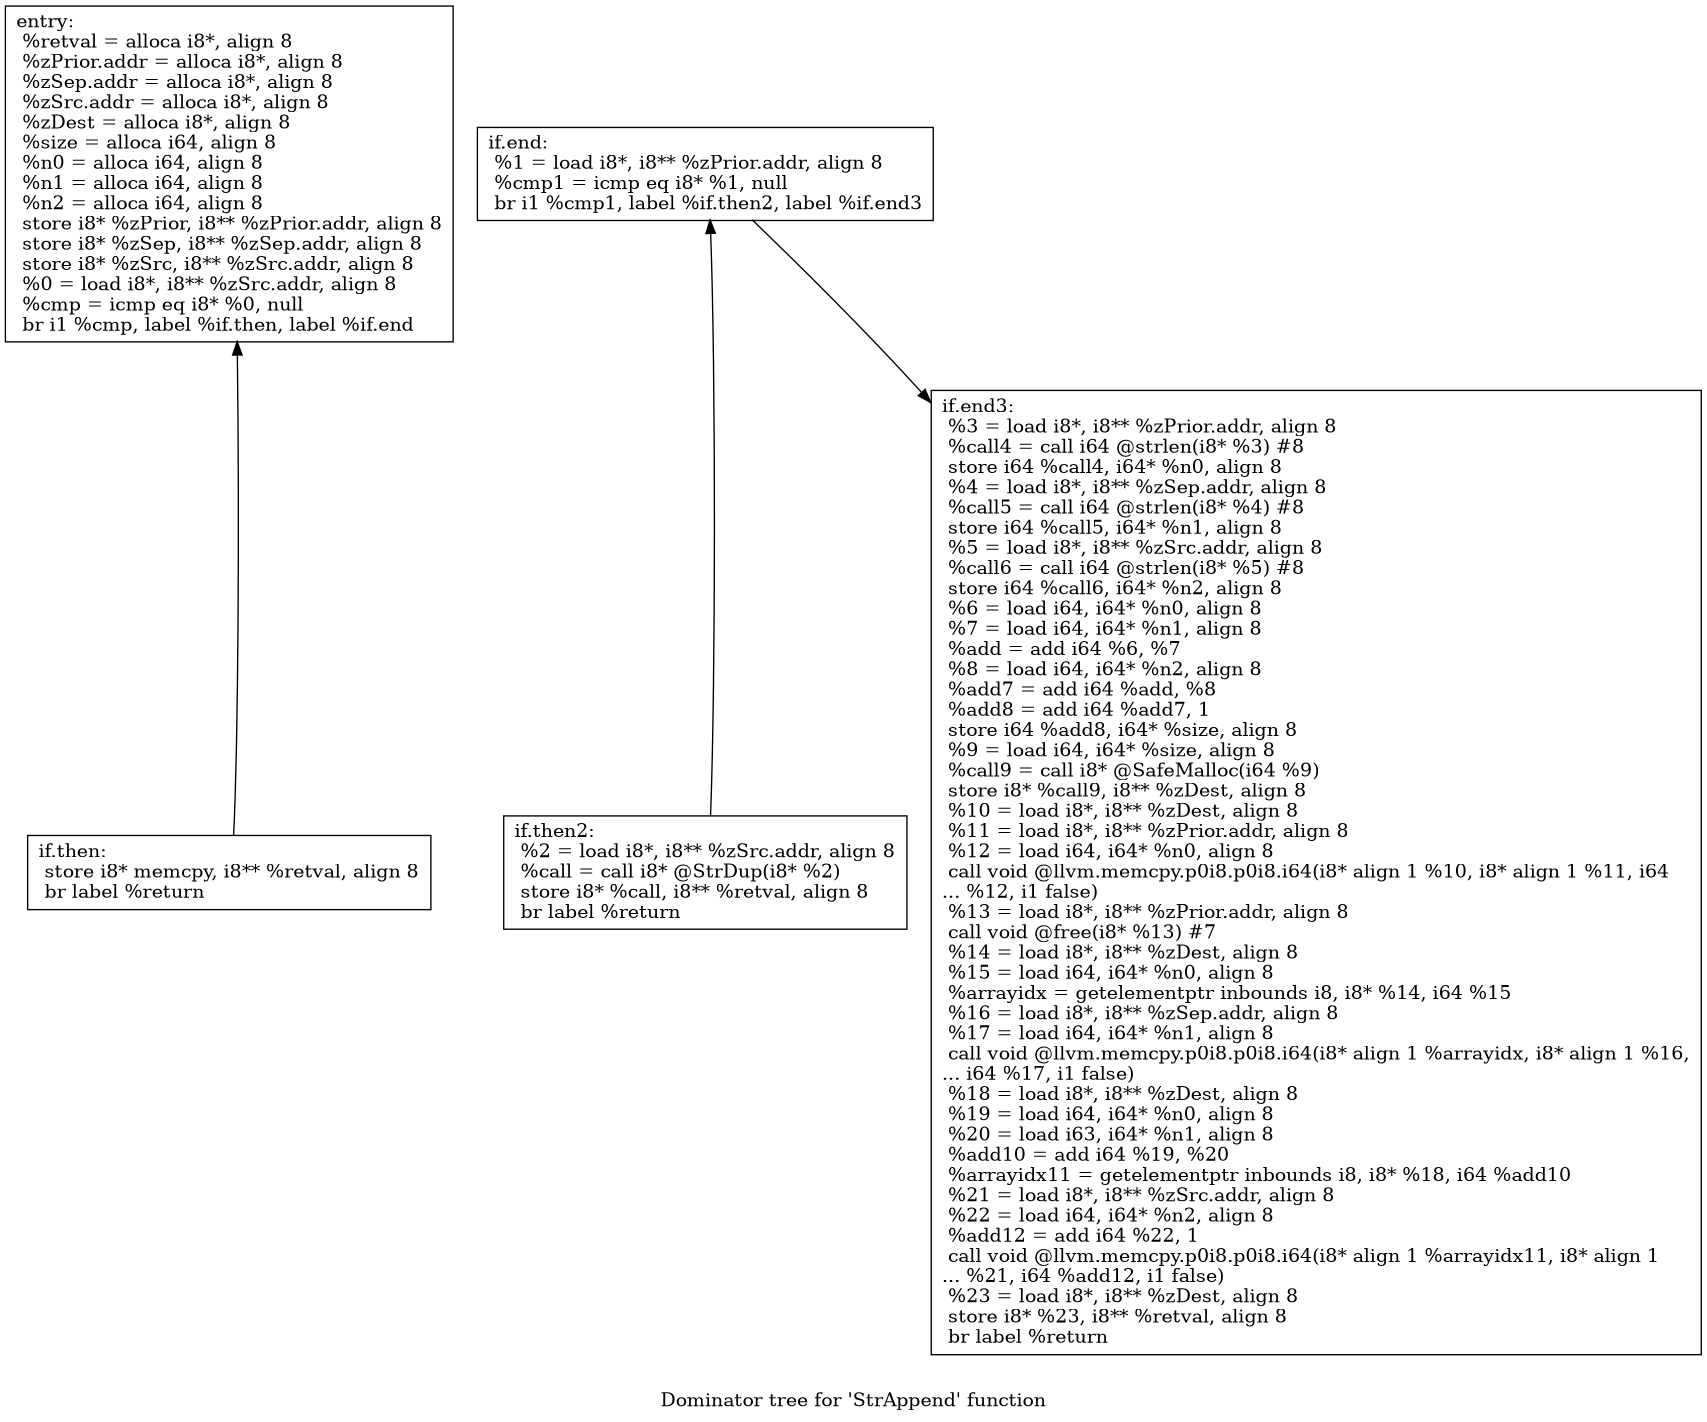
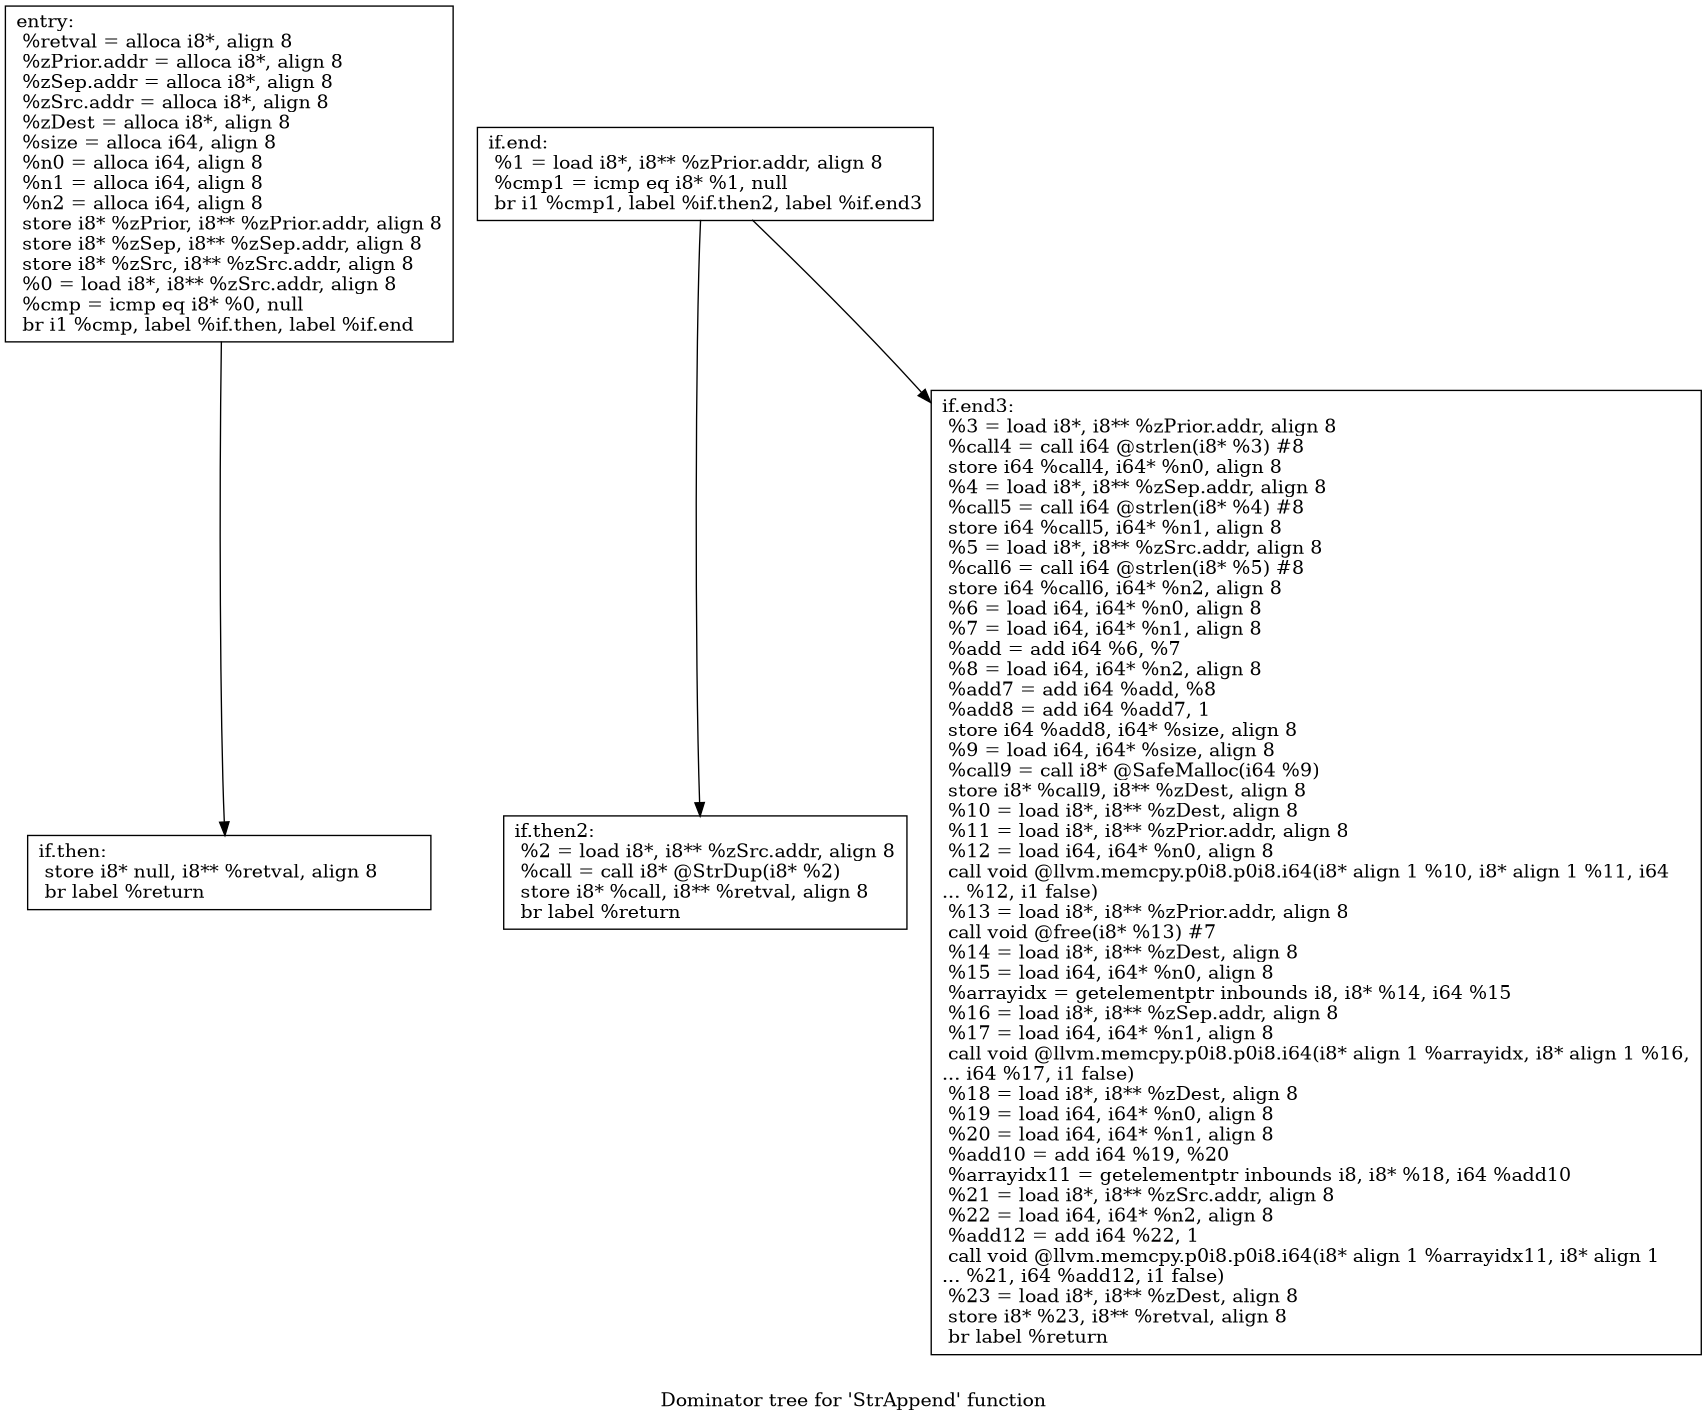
edge "if.then2:" -> "if.end:": reversed
edge "if.then:" -> "entry:": reversed
node "if.then:": text "store i8* memcpy, i8** %retval, align 8" -> "store i8* null, i8** %retval, align 8"
node "if.end3:": text "%20 = load i63, i64* %n1, align 8" -> "%20 = load i64, i64* %n1, align 8"
